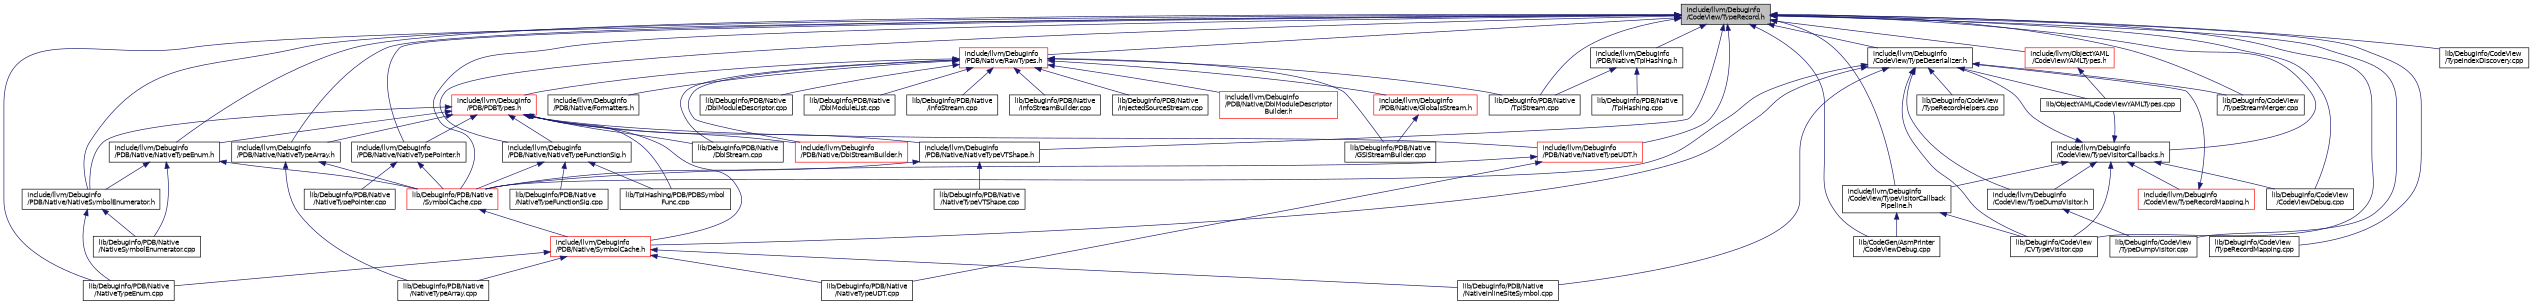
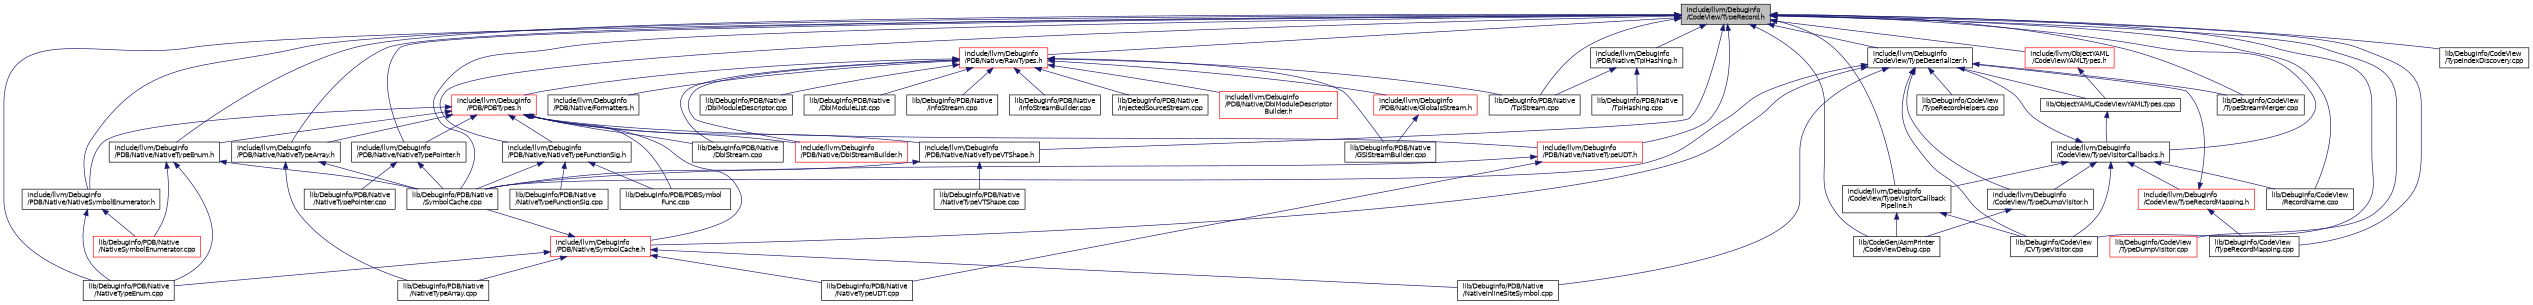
edge "lib/ObjectYAML/CodeViewYAMLTypes.cpp" -> "include/llvm/DebugInfo /CodeView/TypeVisitorCallbacks.h": reversed
edge "include/llvm/DebugInfo /PDB/Native/NativeSymbolEnumerator.h" -> "include/llvm/DebugInfo /PDB/Native/NativeTypeEnum.h": now "lib/DebugInfo/PDB/Native /NativeTypeEnum.cpp" -> "include/llvm/DebugInfo /PDB/Native/NativeTypeEnum.h"
node "lib/DebugInfo/PDB/Native /SymbolCache.cpp": color red -> black
node "lib/TpiHashing/PDB/PDBSymbol Func.cpp": label "lib/TpiHashing/PDB/PDBSymbol Func.cpp" -> "lib/DebugInfo/PDB/PDBSymbol Func.cpp"
node "lib/DebugInfo/CodeView /CodeViewDebug.cpp": label "lib/DebugInfo/CodeView /CodeViewDebug.cpp" -> "lib/DebugInfo/CodeView /RecordName.cpp"
edge "include/llvm/DebugInfo /PDB/Native/SymbolCache.h" -> "lib/DebugInfo/PDB/Native /SymbolCache.cpp": reversed
edge "lib/DebugInfo/CodeView /TypeDumpVisitor.cpp" -> "include/llvm/DebugInfo /CodeView/TypeDumpVisitor.h": now "lib/CodeGen/AsmPrinter /CodeViewDebug.cpp" -> "include/llvm/DebugInfo /CodeView/TypeDumpVisitor.h"
edge "lib/DebugInfo/CodeView /TypeRecordMapping.cpp" -> "include/llvm/DebugInfo /CodeView/TypeRecordMapping.h": added
node "lib/DebugInfo/PDB/Native /NativeSymbolEnumerator.cpp": color black -> red
node "lib/DebugInfo/CodeView /TypeDumpVisitor.cpp": color black -> red
